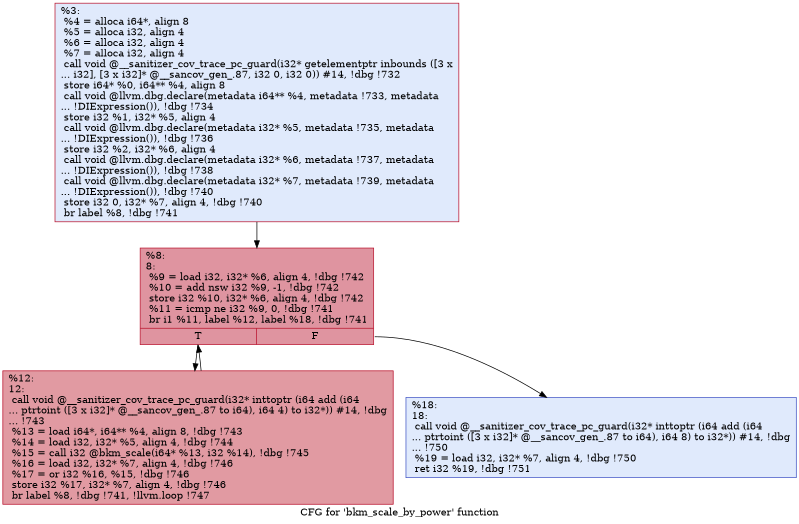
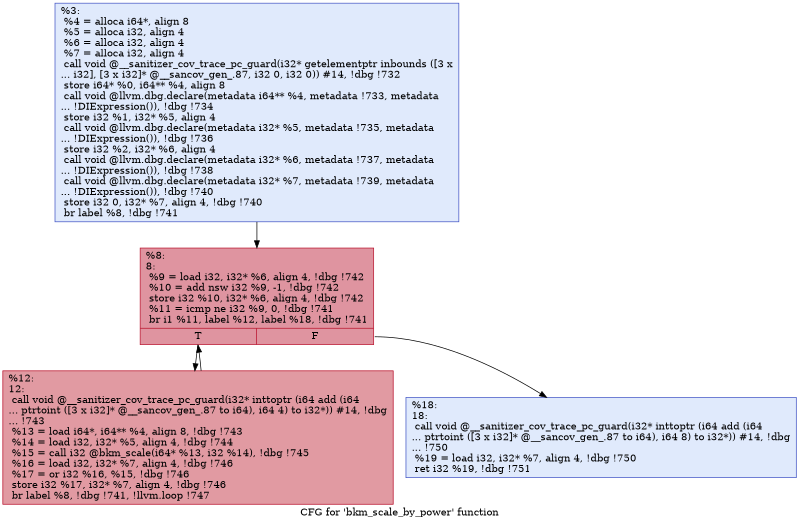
node "%3:": color #b70d28ff -> #3d50c3ff
